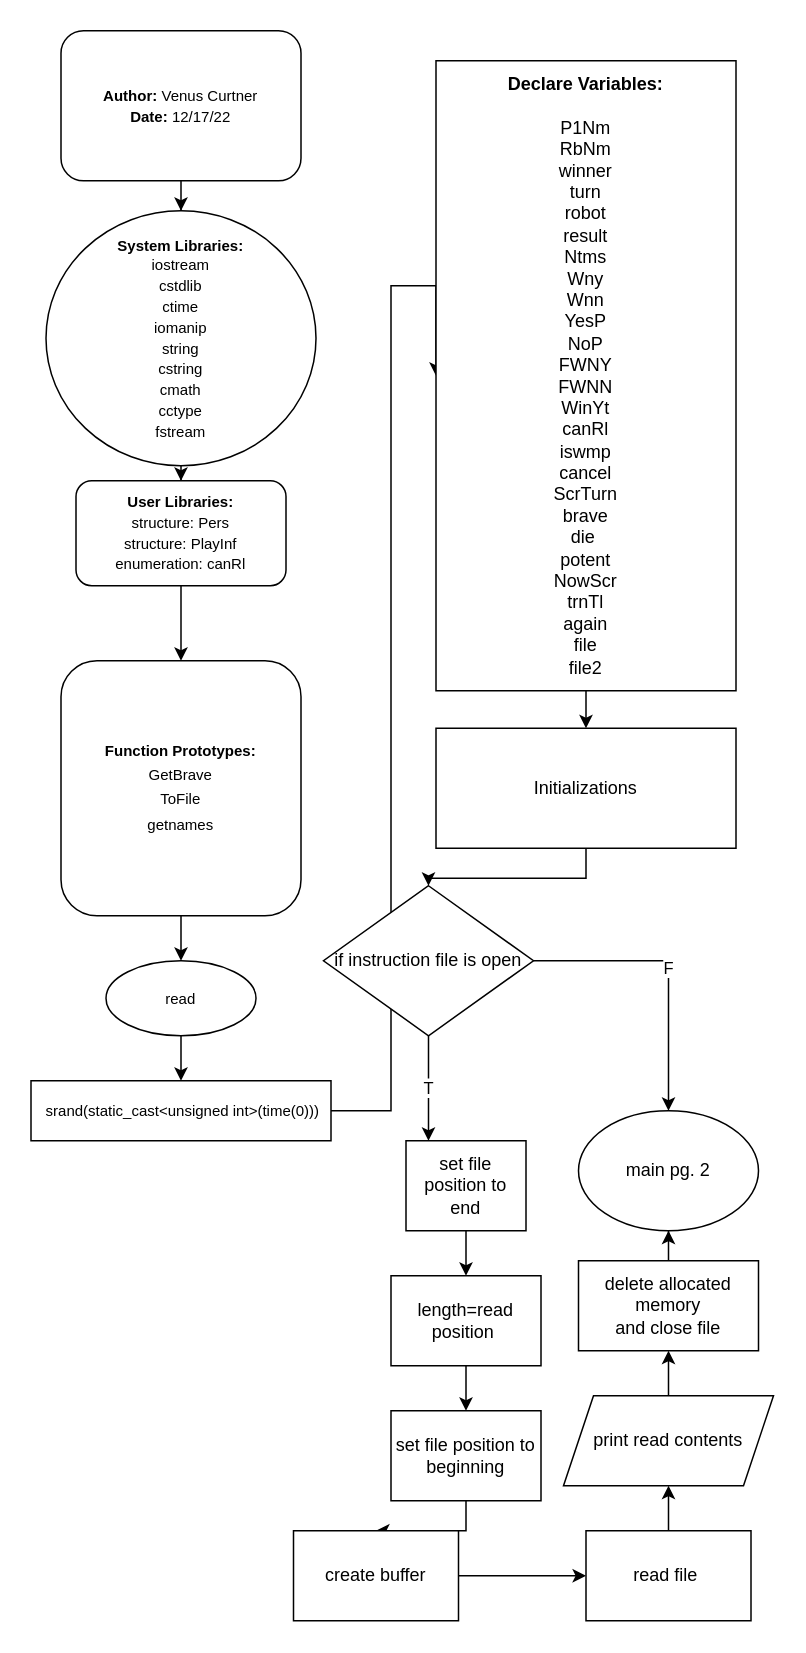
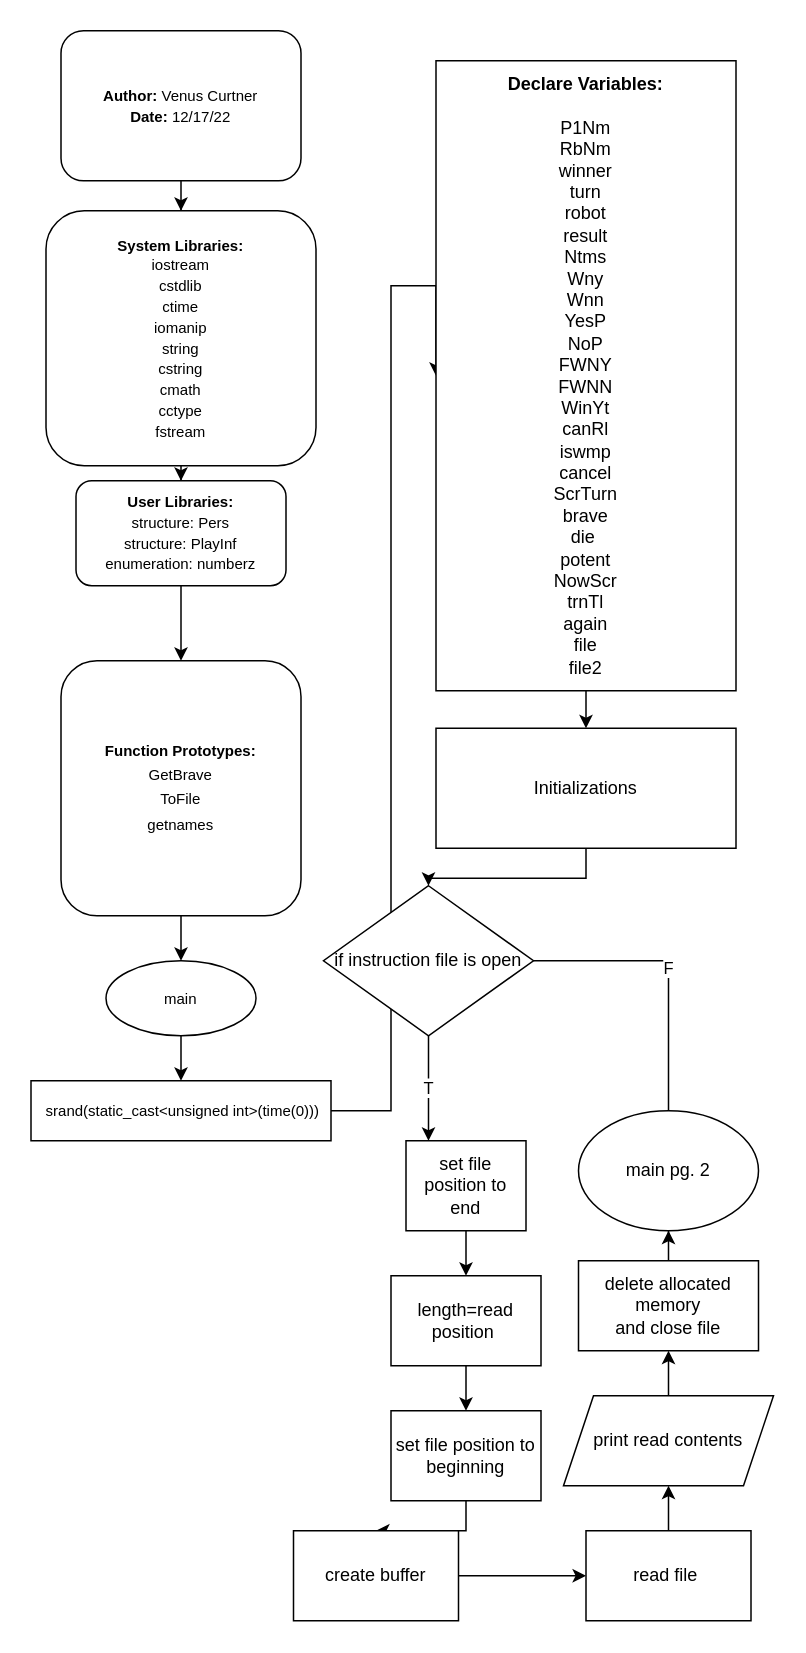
node "System Libraries: iostream cstdlib ctime iomanip string cstring cmath cctype fstream": shape ellipse -> rounded rectangle
node "User Libraries: structure: Pers structure: PlayInf enumeration: canRl": label "User Libraries: structure: Pers structure: PlayInf enumeration: canRl" -> "User Libraries: structure: Pers structure: PlayInf enumeration: numberz"
node "read": label "read" -> "main"
edge "if instruction file is open" -> "main pg. 2": arrowhead classic -> none
